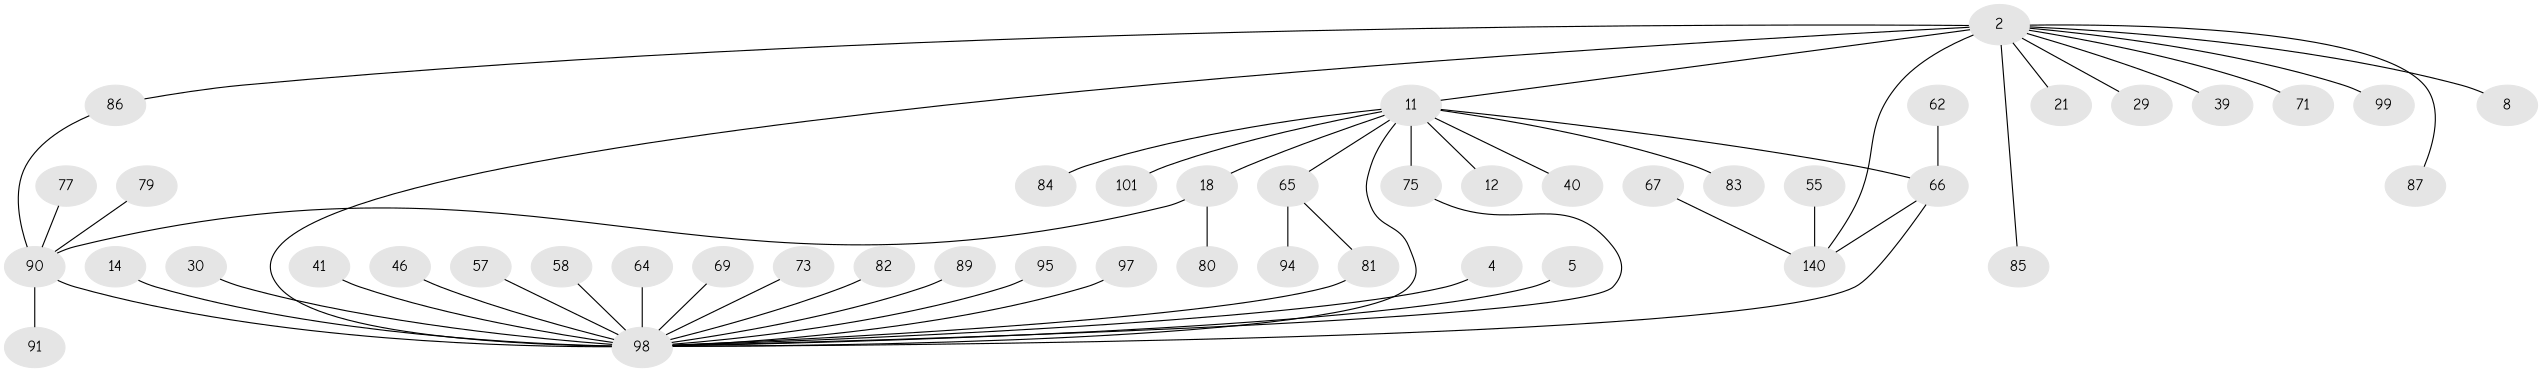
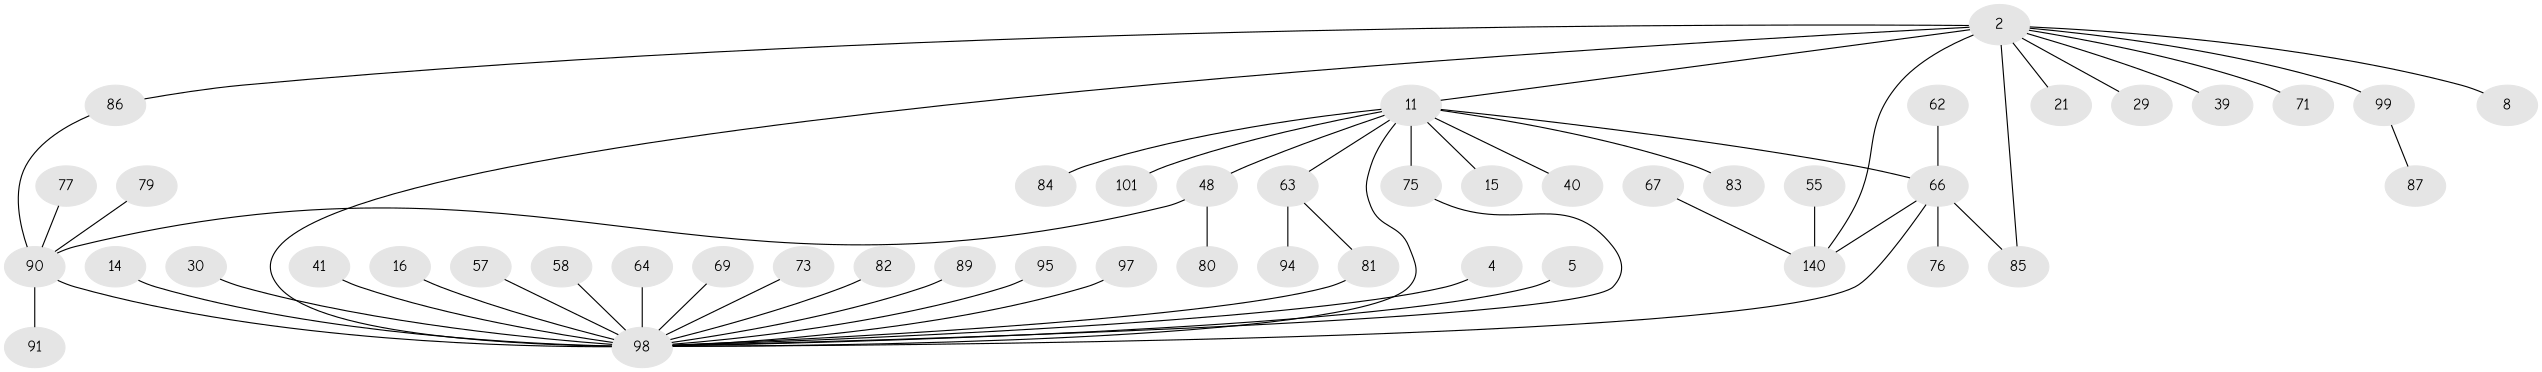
edge "2" -- "87": now "99" -- "87"
node "18": label "18" -> "48"
node "65": label "65" -> "63"
node "12": label "12" -> "15"
edge "66" -- "85": added
node "46": label "46" -> "16"
node "76": added
